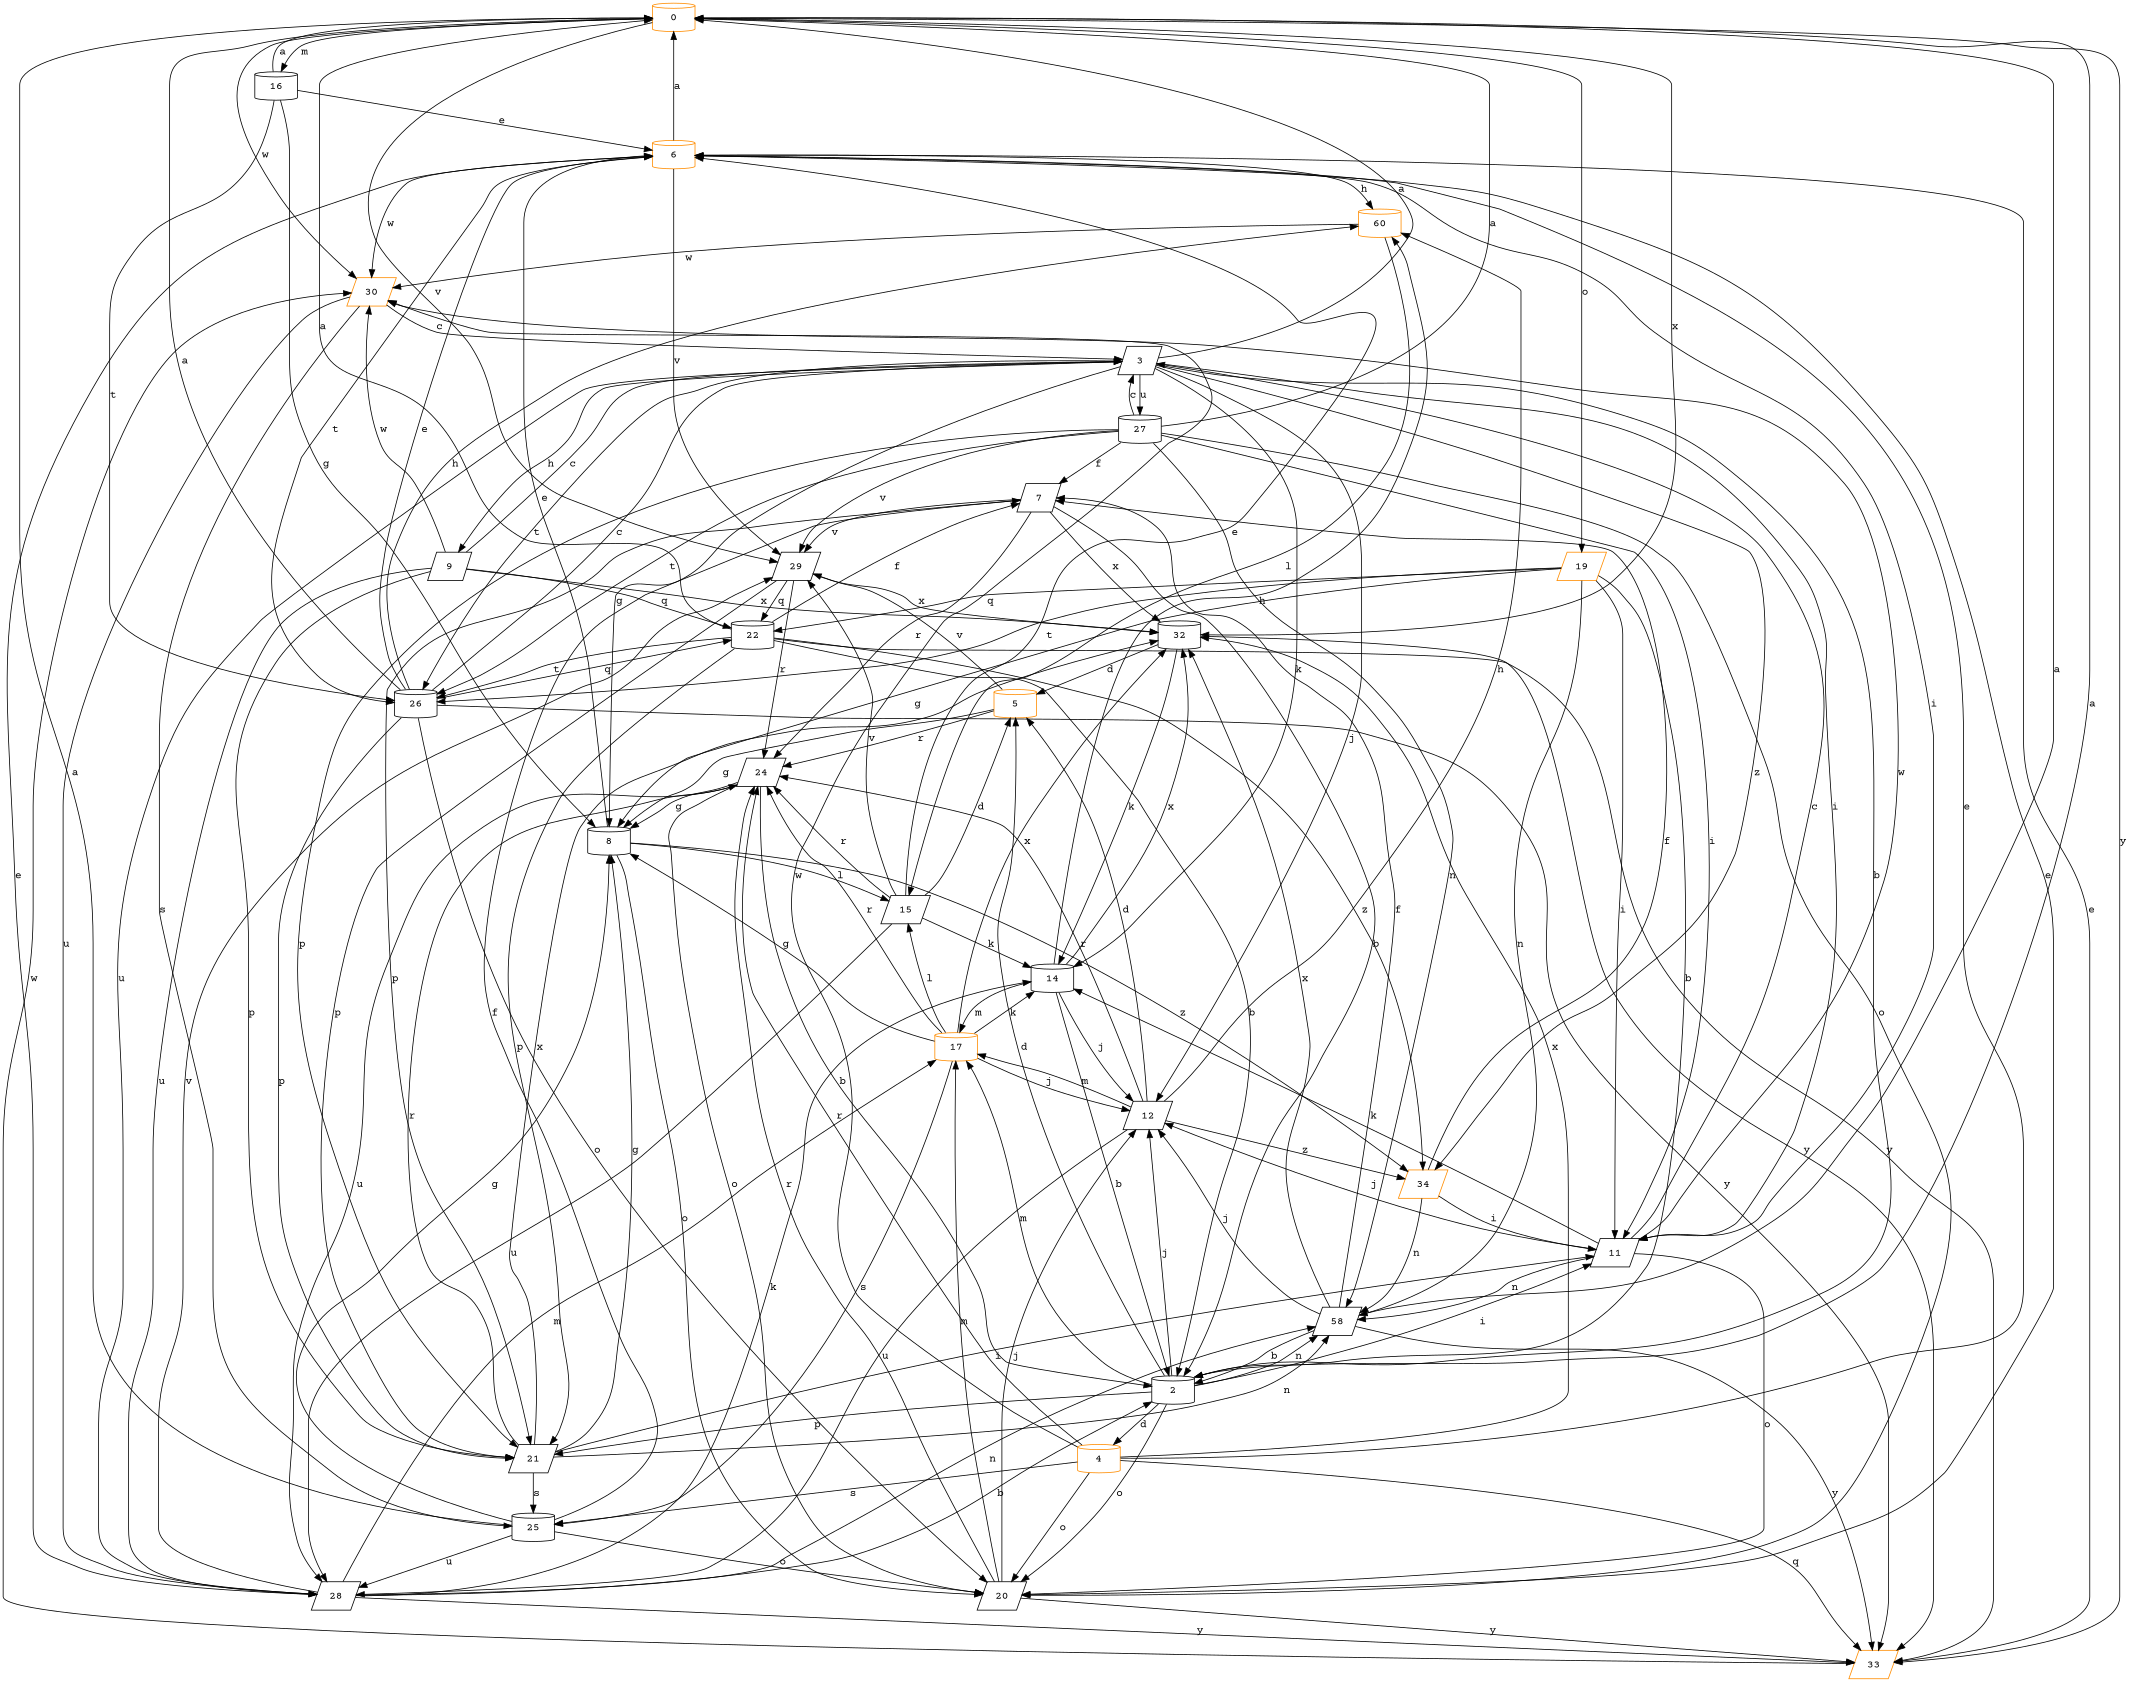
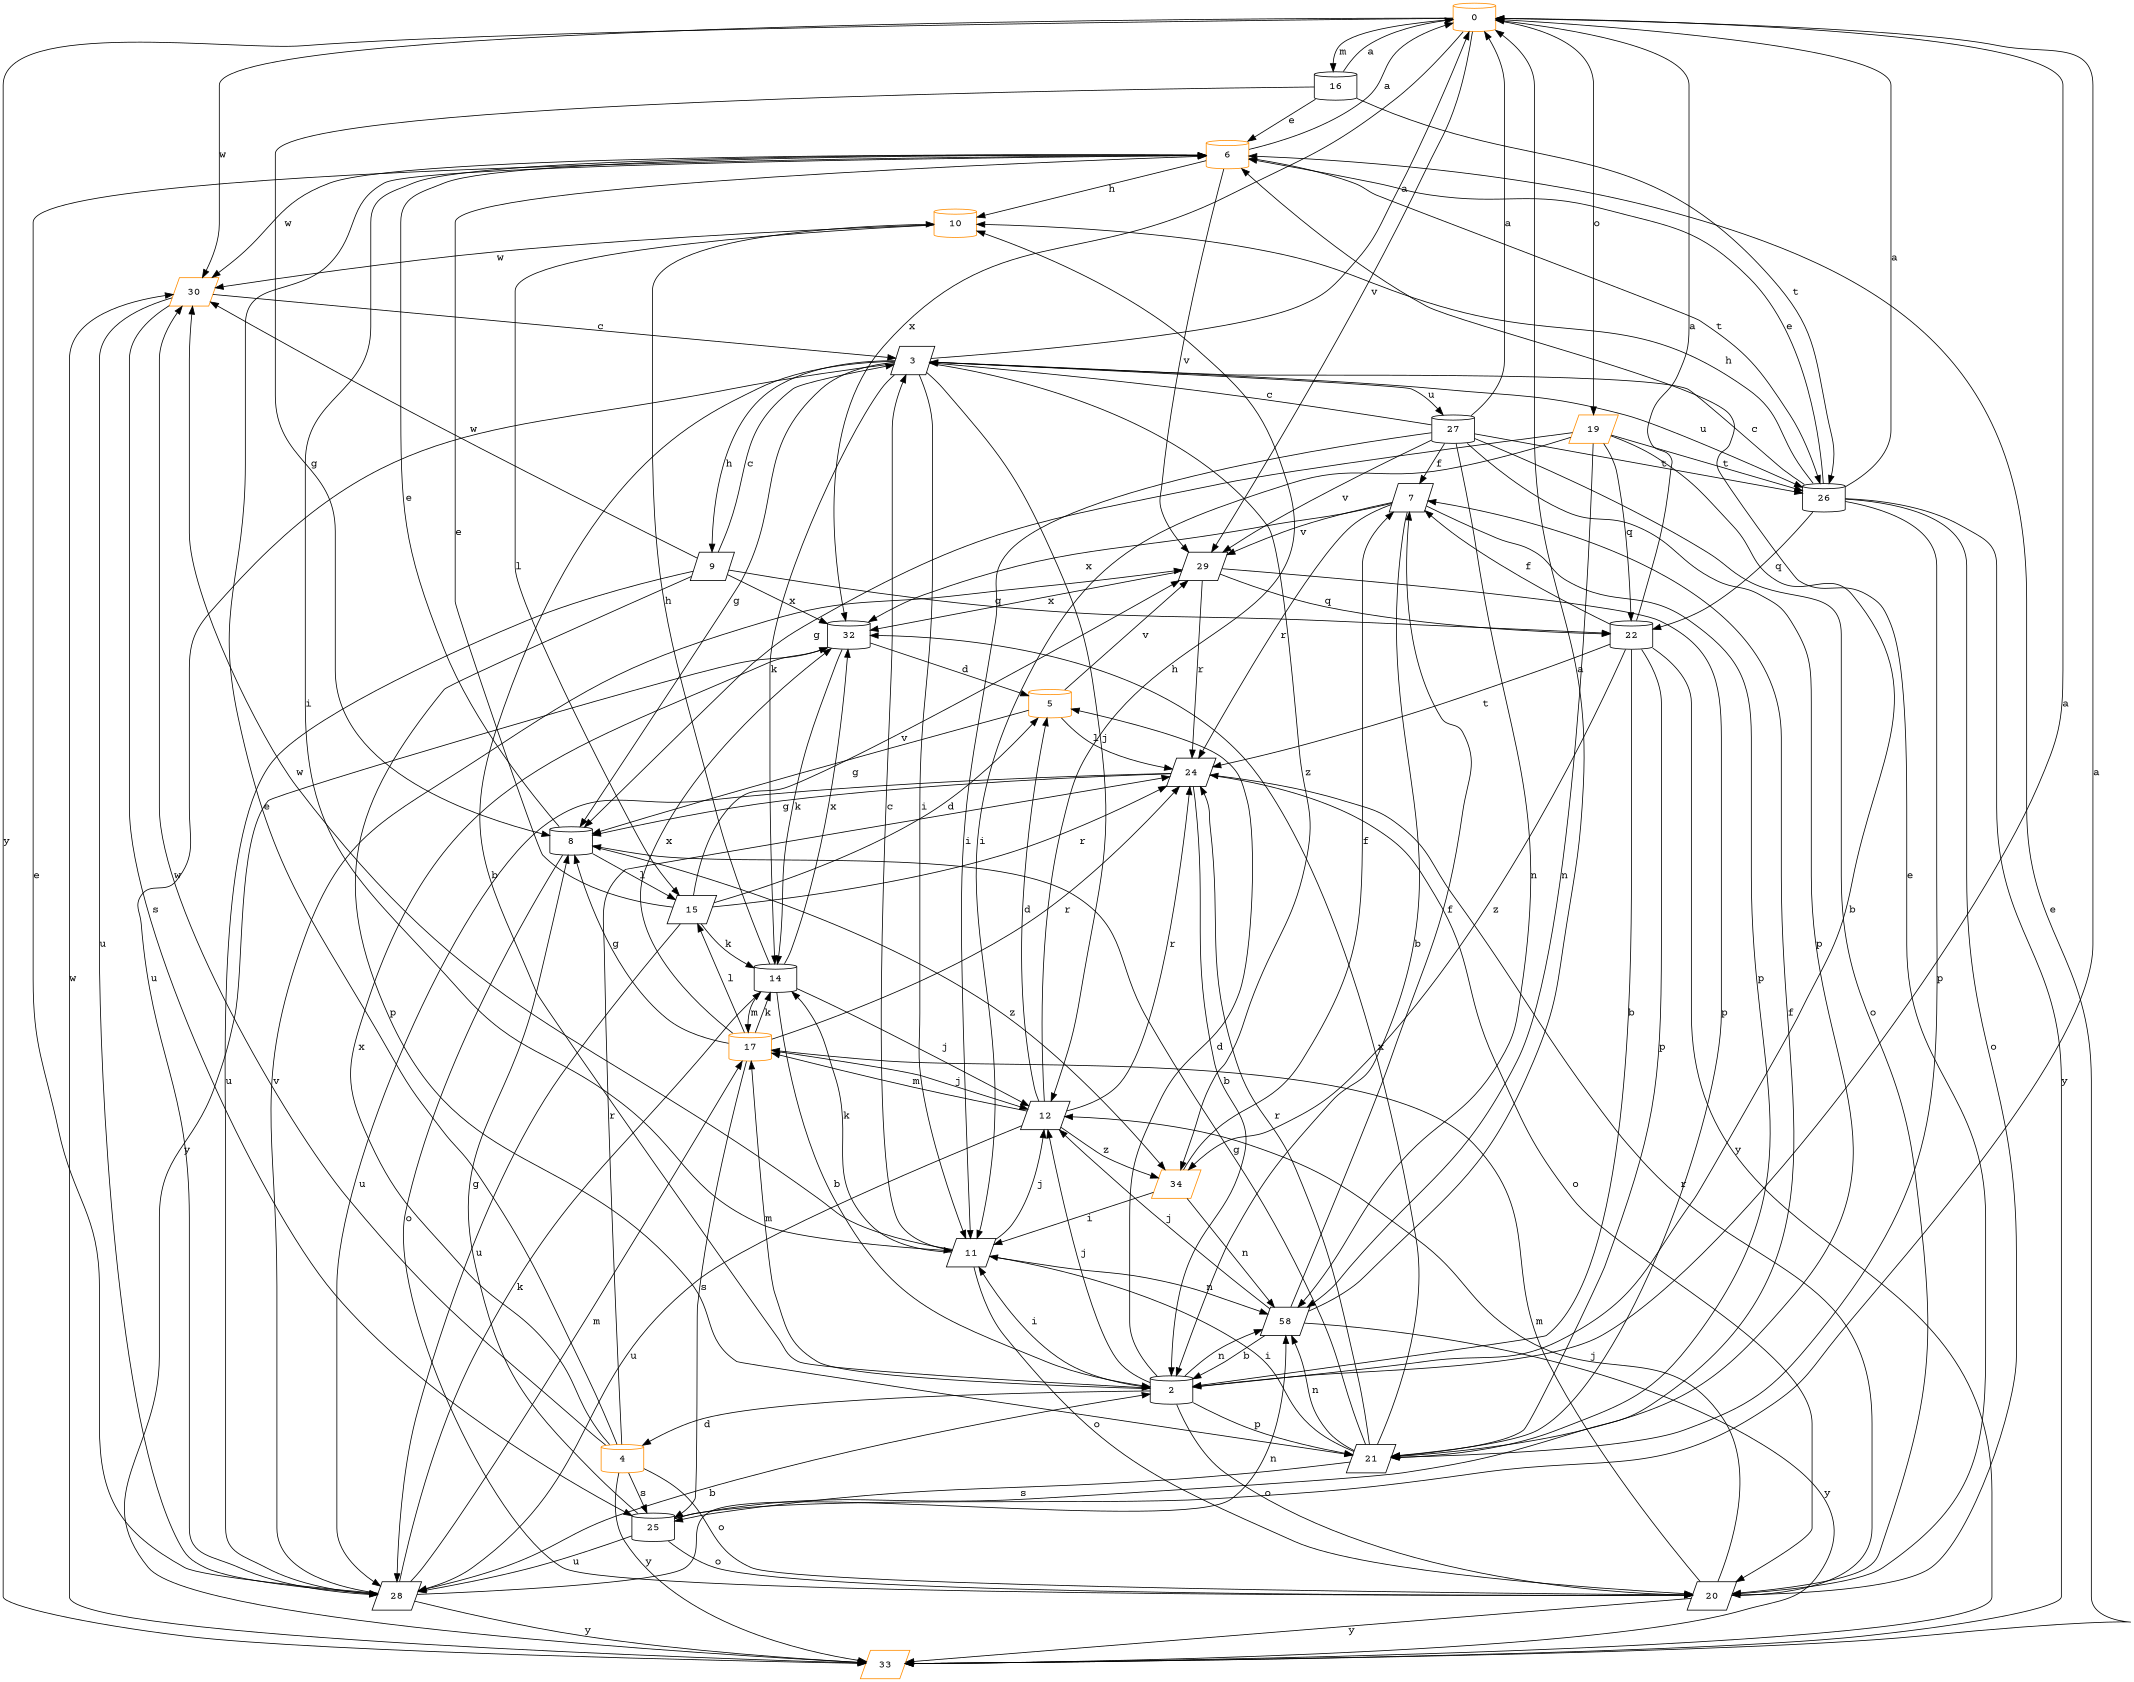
node "60": label "60" -> "10"
edge "3" -> "26": label "t" -> "u"
edge "22" -> "26": now "22" -> "24"
edge "5" -> "24": label "r" -> "l"
edge "58" -> "32": removed, label "x"
edge "4" -> "33": label "q" -> "y"
